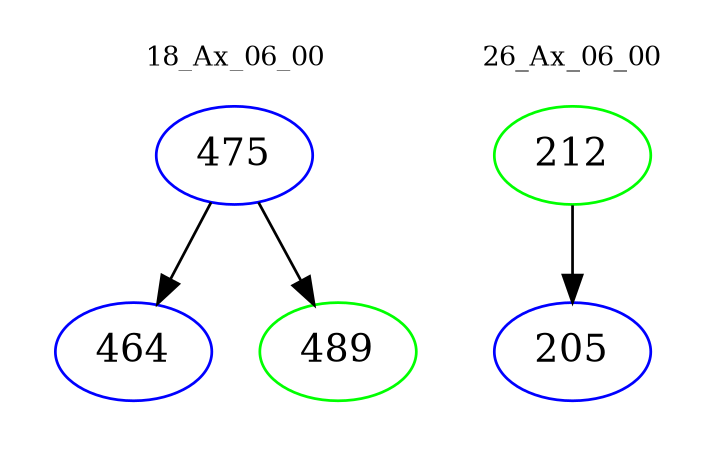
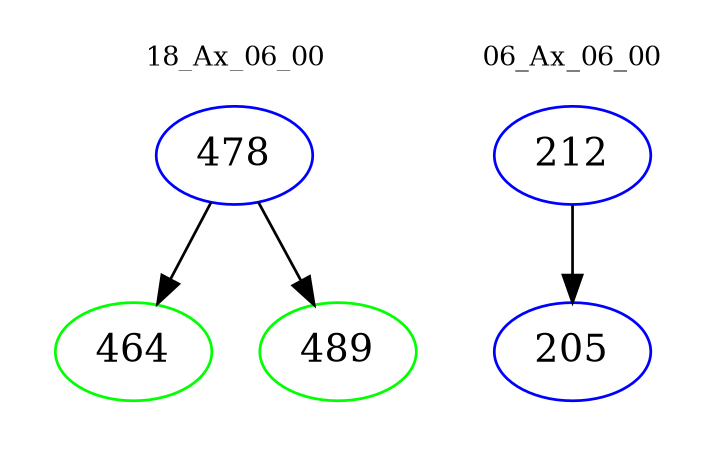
cluster "26_Ax_06_00": label "26_Ax_06_00" -> "06_Ax_06_00"
node "475": label "475" -> "478"
node "212": color green -> blue
node "464": color blue -> green
